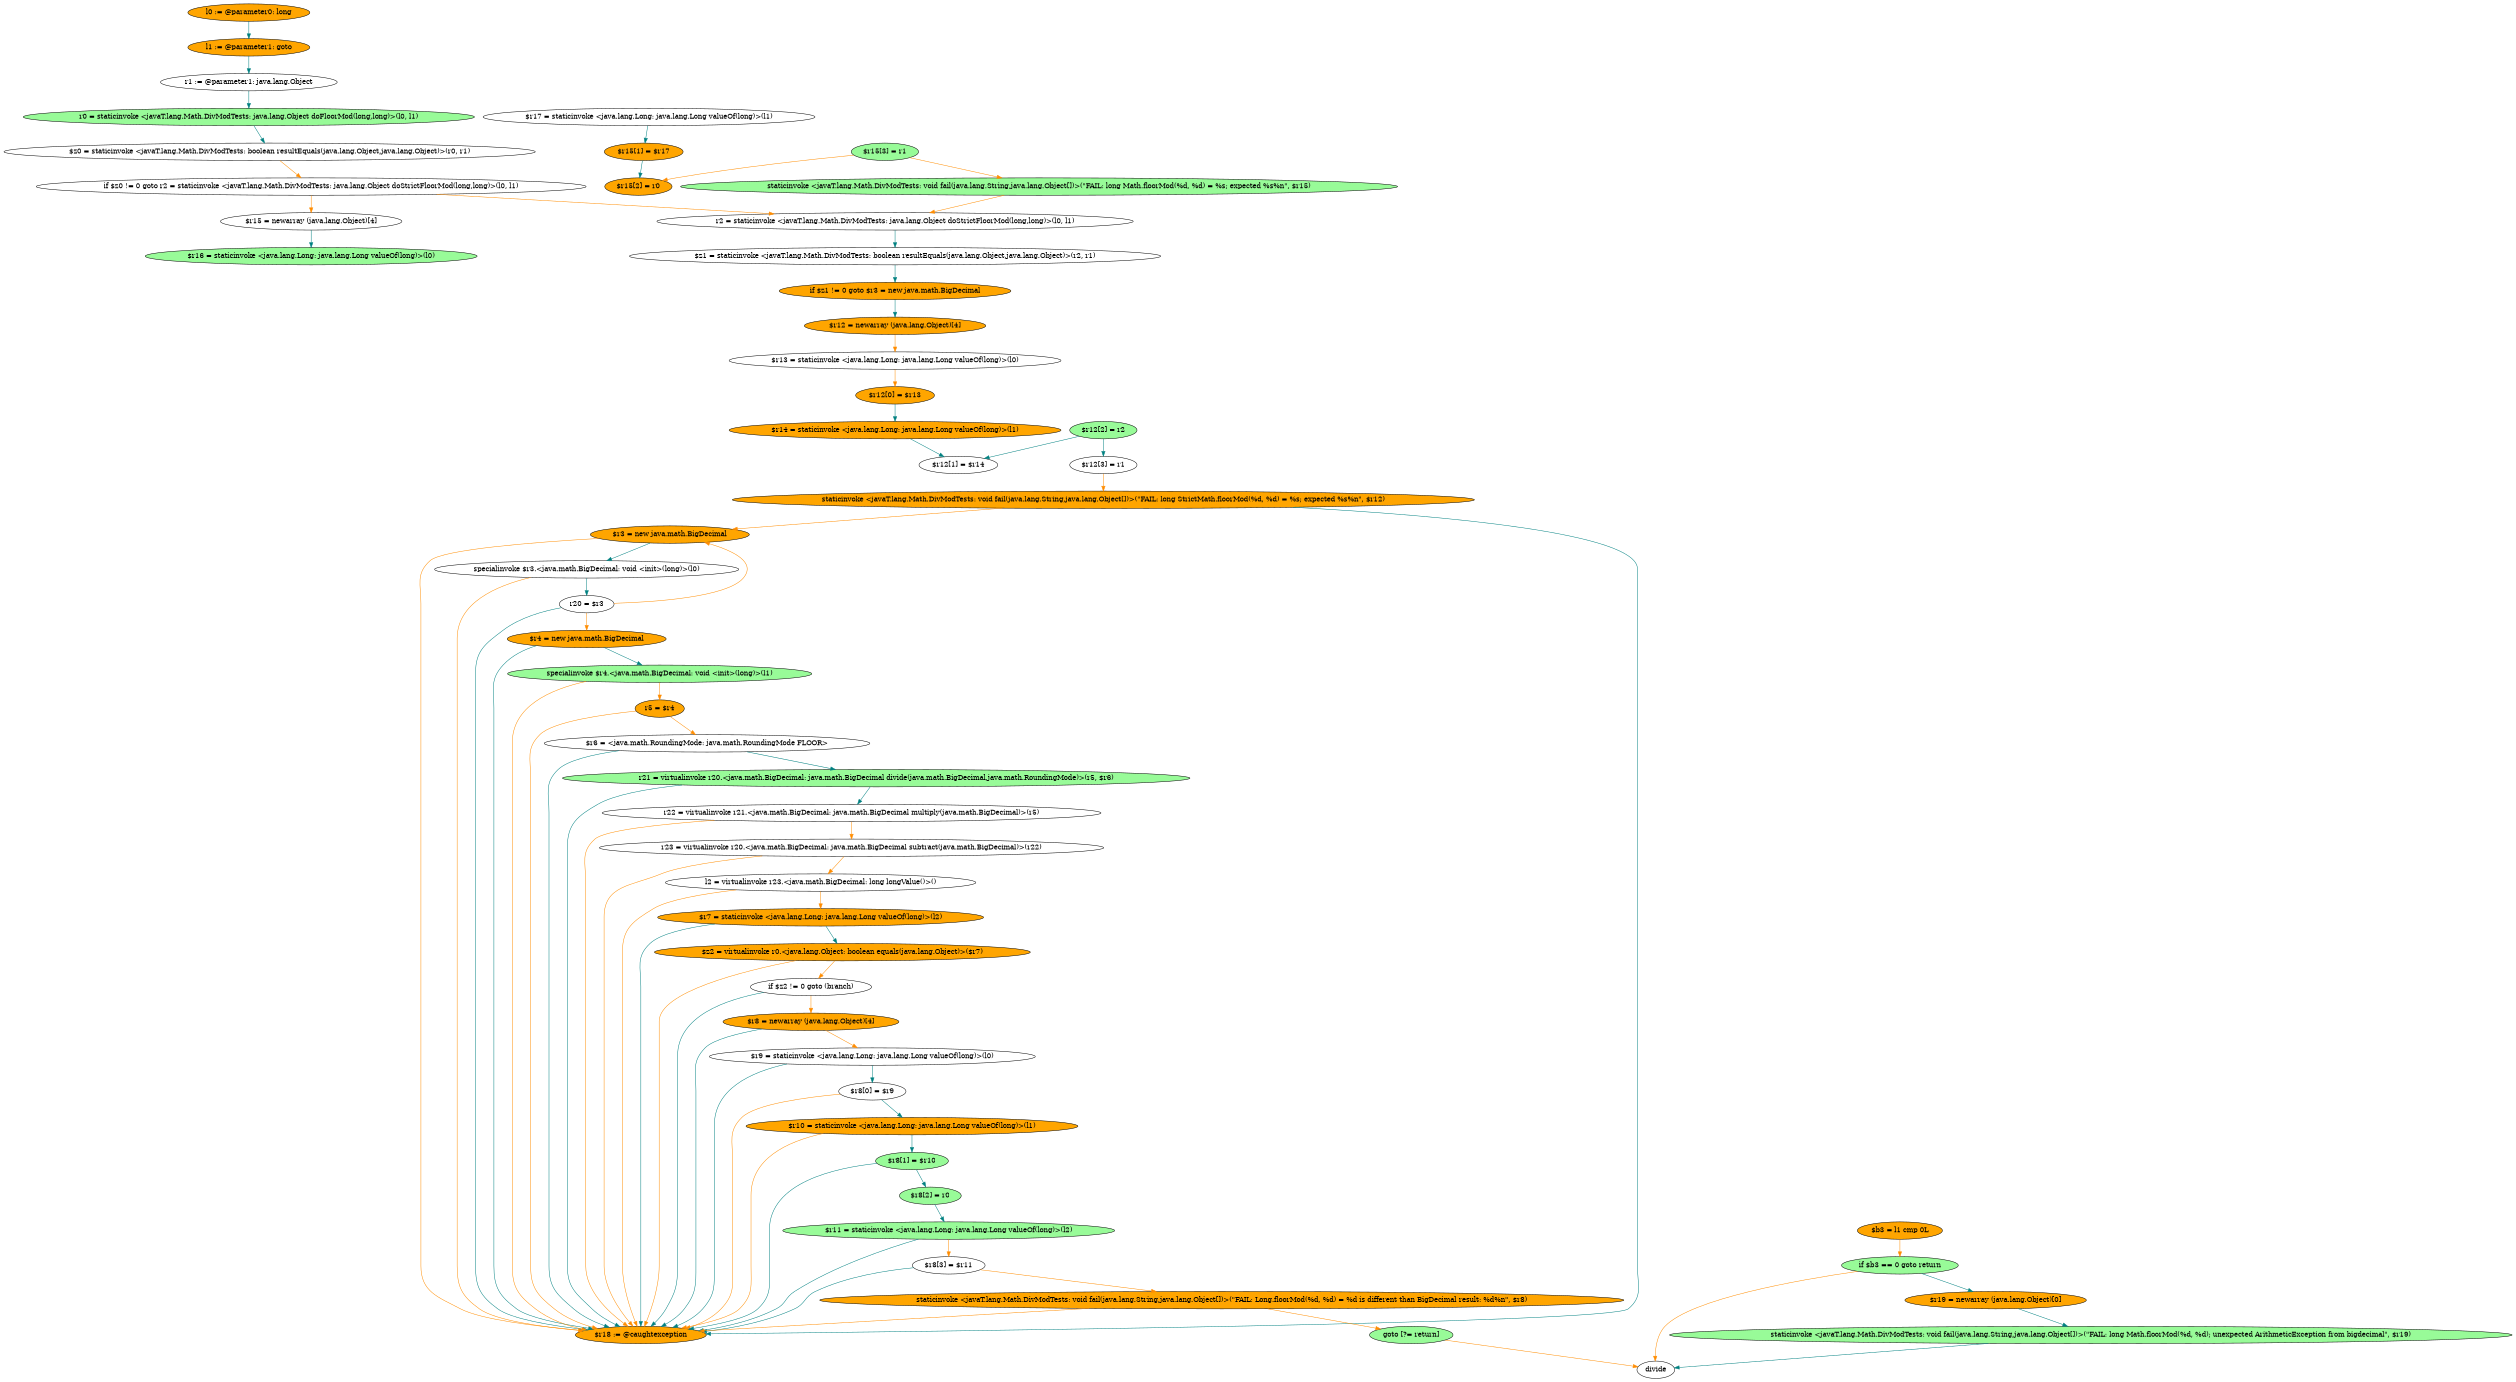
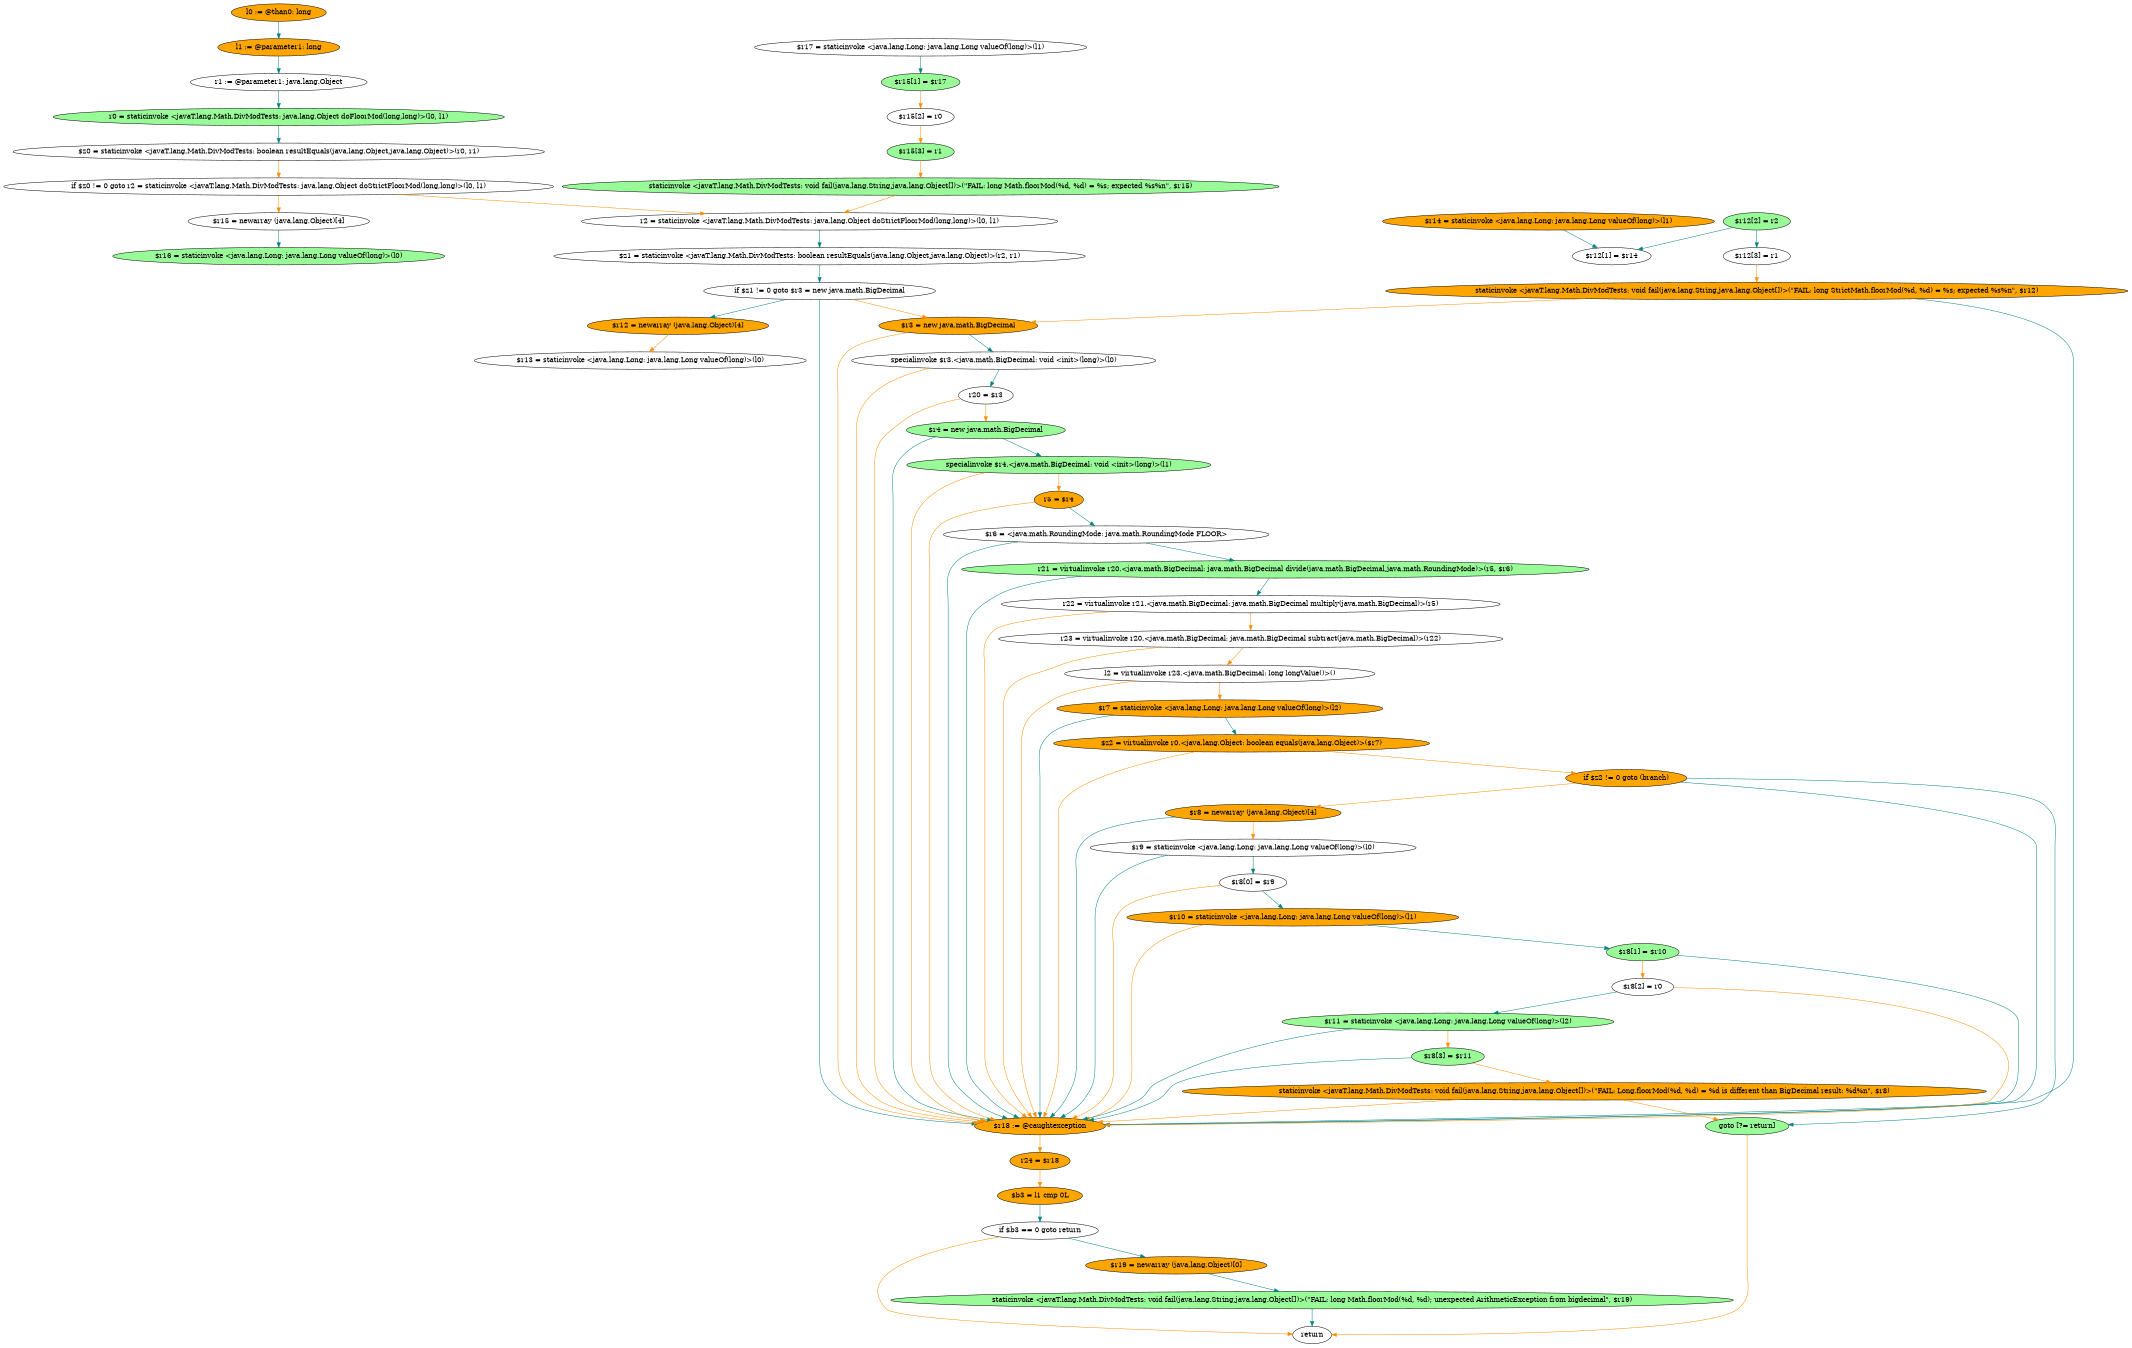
node "l0 := @parameter0: long": label "l0 := @parameter0: long" -> "l0 := @than0: long"
node "l1 := @parameter1: goto": label "l1 := @parameter1: goto" -> "l1 := @parameter1: long"
node "$r15[1] = $r17": fillcolor orange -> palegreen
edge "$r15[3] = r1" -> "$r15[2] = r0": reversed
edge "$r15[1] = $r17" -> "$r15[2] = r0": color teal -> darkorange
node "$r15[2] = r0": fillcolor orange -> white
node "if $z1 != 0 goto $r3 = new java.math.BigDecimal": fillcolor orange -> white
node "$r12[0] = $r13": removed
edge "r20 = $r3" -> "$r3 = new java.math.BigDecimal": now "if $z1 != 0 goto $r3 = new java.math.BigDecimal" -> "$r3 = new java.math.BigDecimal"
node "$r4 = new java.math.BigDecimal": fillcolor orange -> palegreen
edge "r5 = $r4" -> "$r6 = <java.math.RoundingMode: java.math.RoundingMode FLOOR>": color darkorange -> teal
edge "if $z1 != 0 goto $r3 = new java.math.BigDecimal" -> "$r18 := @caughtexception": added
edge "if $z2 != 0 goto (branch)" -> "goto [?= return]": added
edge "r20 = $r3" -> "$r18 := @caughtexception": color teal -> darkorange
node "if $z2 != 0 goto (branch)": fillcolor white -> orange
edge "$r8[2] = r0" -> "$r18 := @caughtexception": added
node "r24 = $r18": added
edge "$r8[1] = $r10" -> "$r8[2] = r0": color teal -> darkorange
node "$r8[2] = r0": fillcolor palegreen -> white
edge "$b3 = l1 cmp 0L" -> "if $b3 == 0 goto return": color darkorange -> teal
node "$r8[3] = $r11": fillcolor white -> palegreen
node "if $b3 == 0 goto return": fillcolor palegreen -> white
node "divide": label "divide" -> "return"
